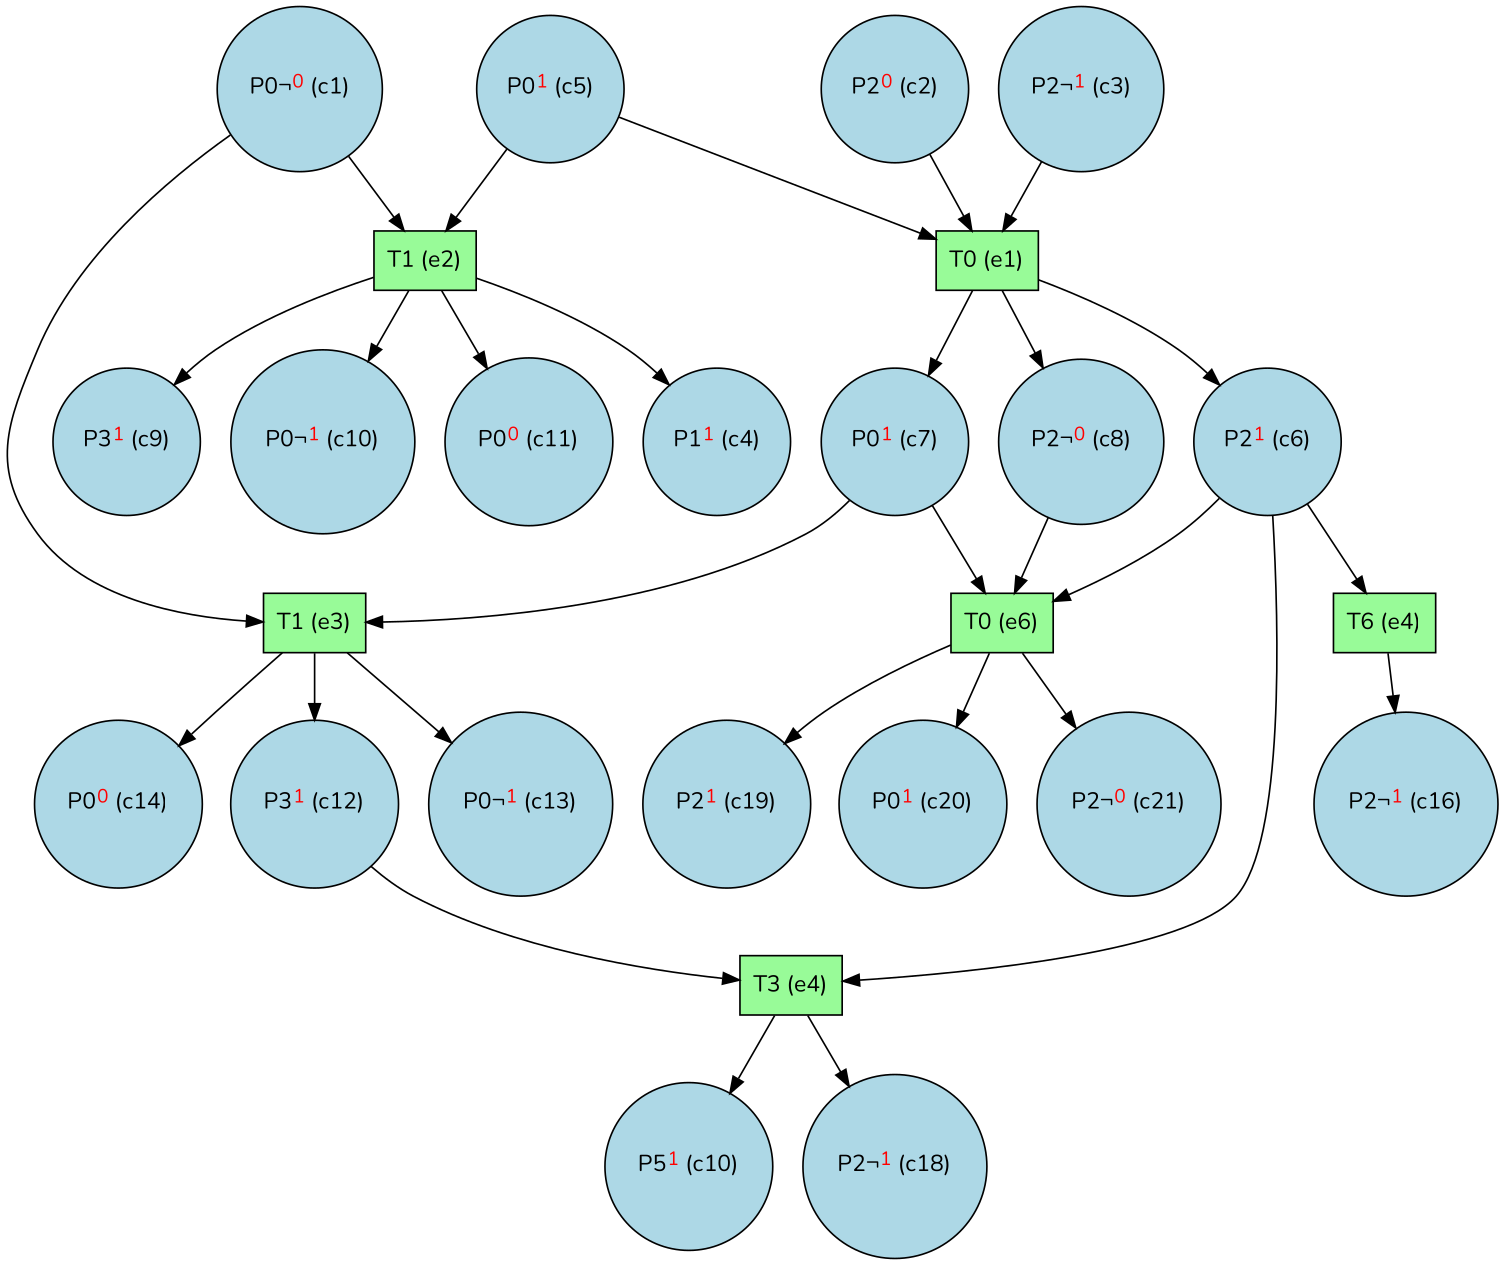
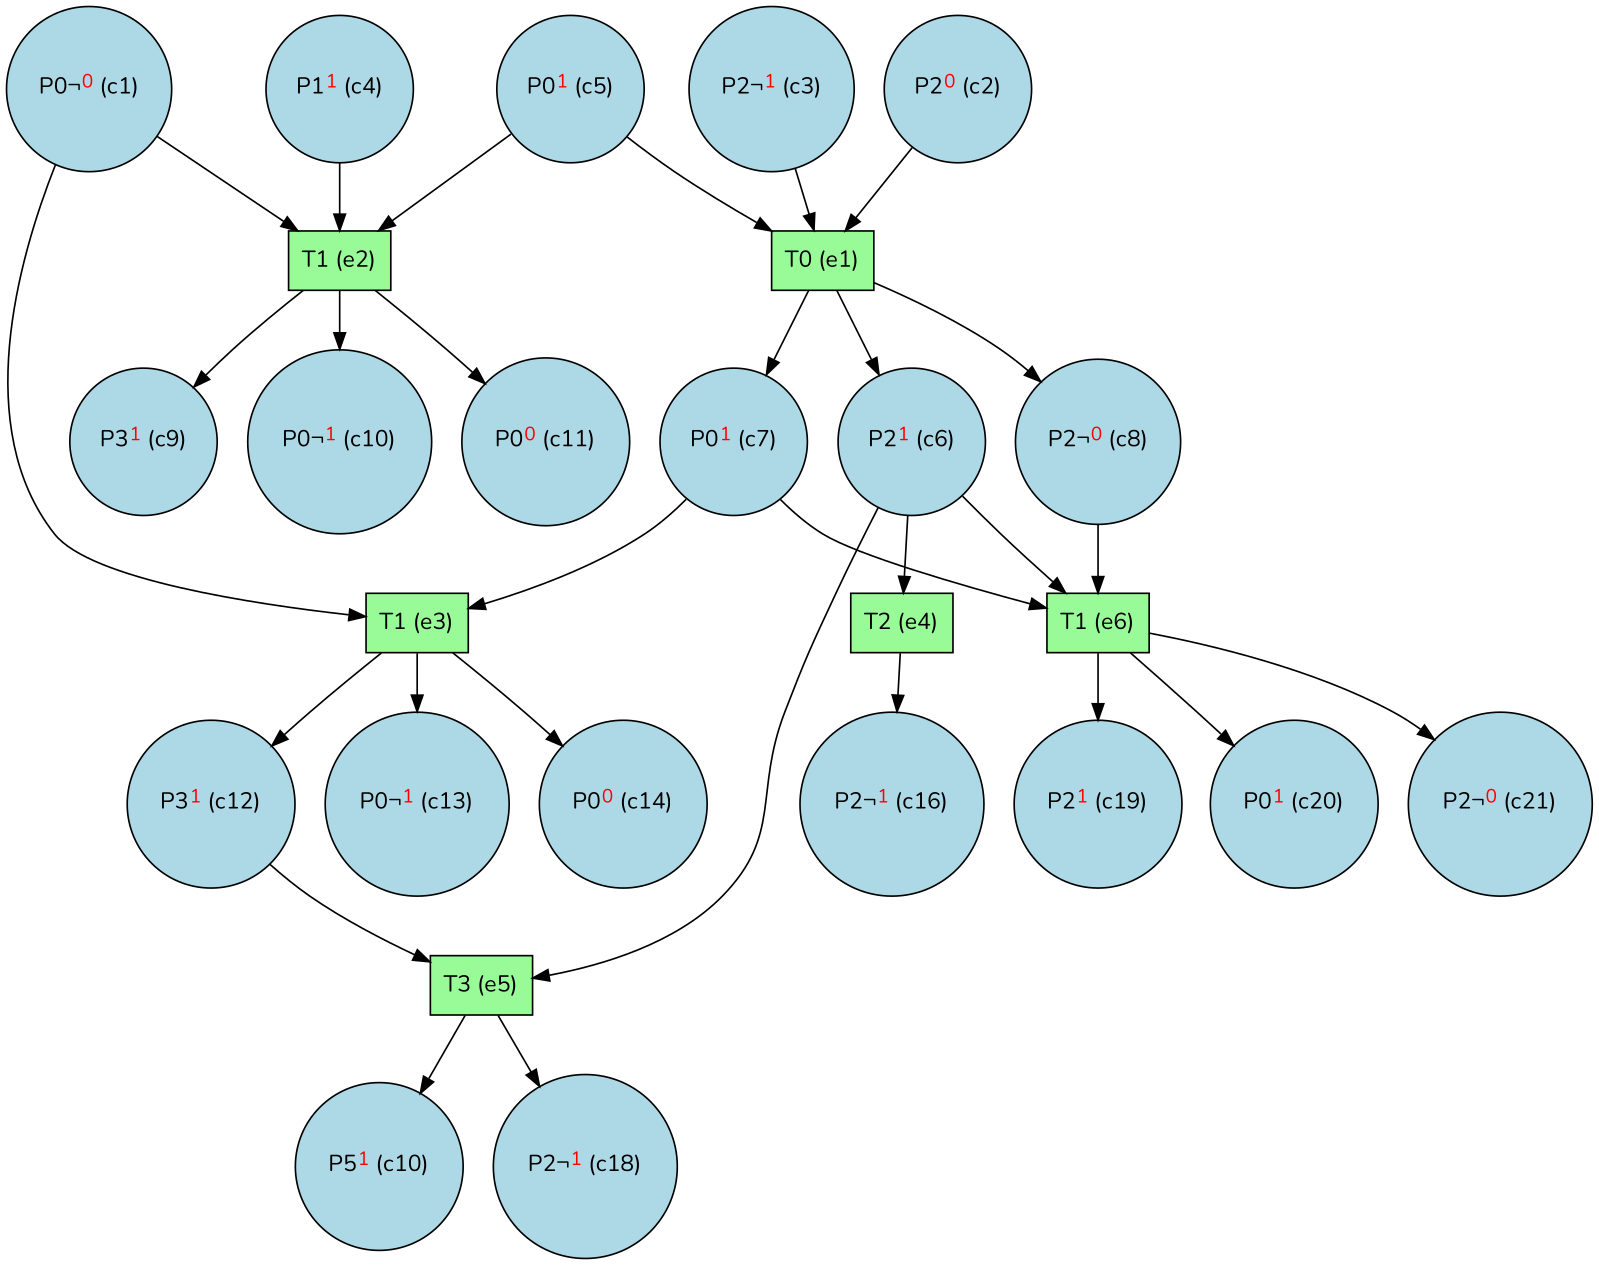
edge "T1 (e2)" -> "P1": reversed
node "T0 (e6)": label "T0 (e6)" -> "T1 (e6)"
node "T6 (e4)": label "T6 (e4)" -> "T2 (e4)"
node "T3 (e4)": label "T3 (e4)" -> "T3 (e5)"
